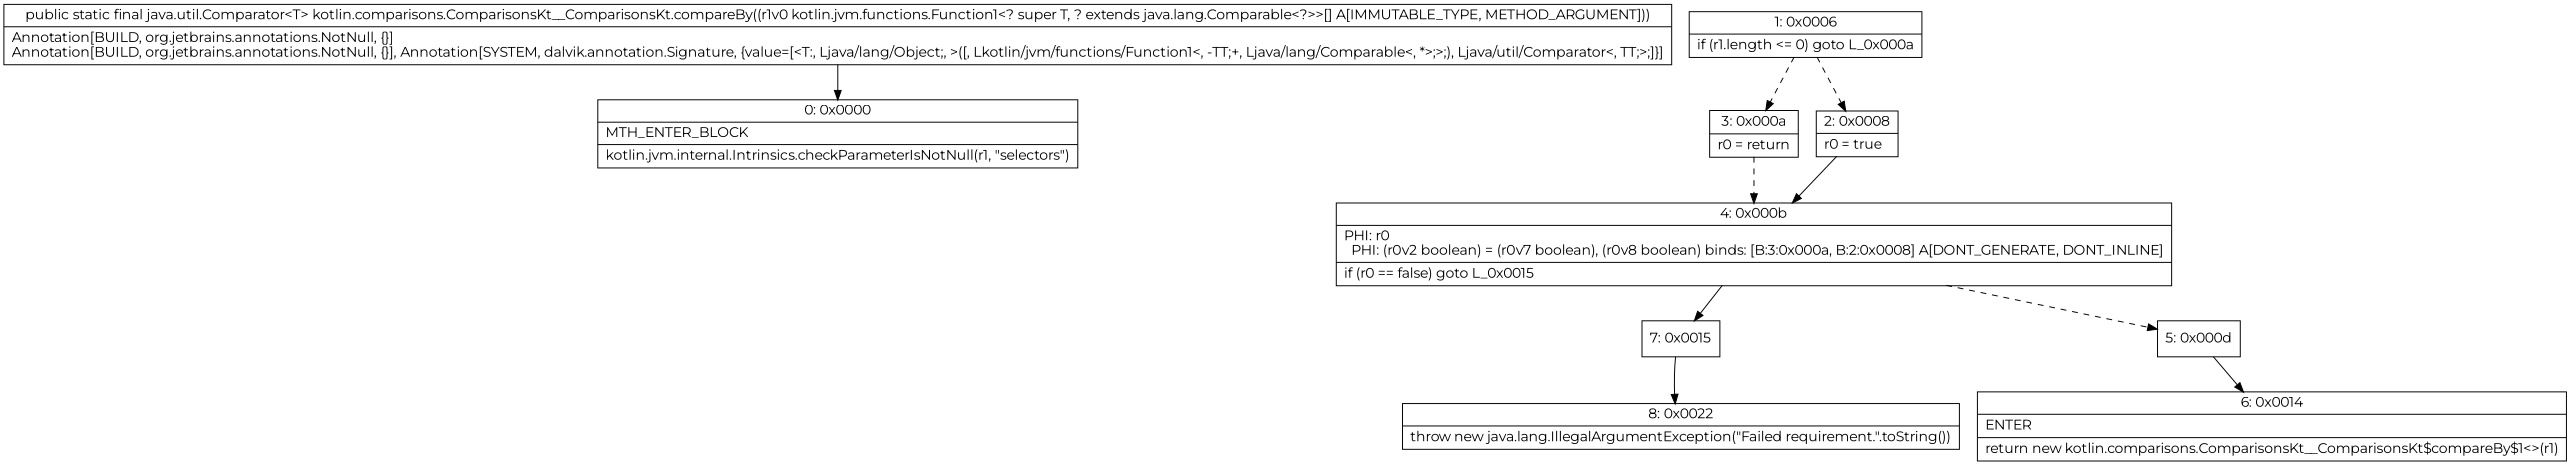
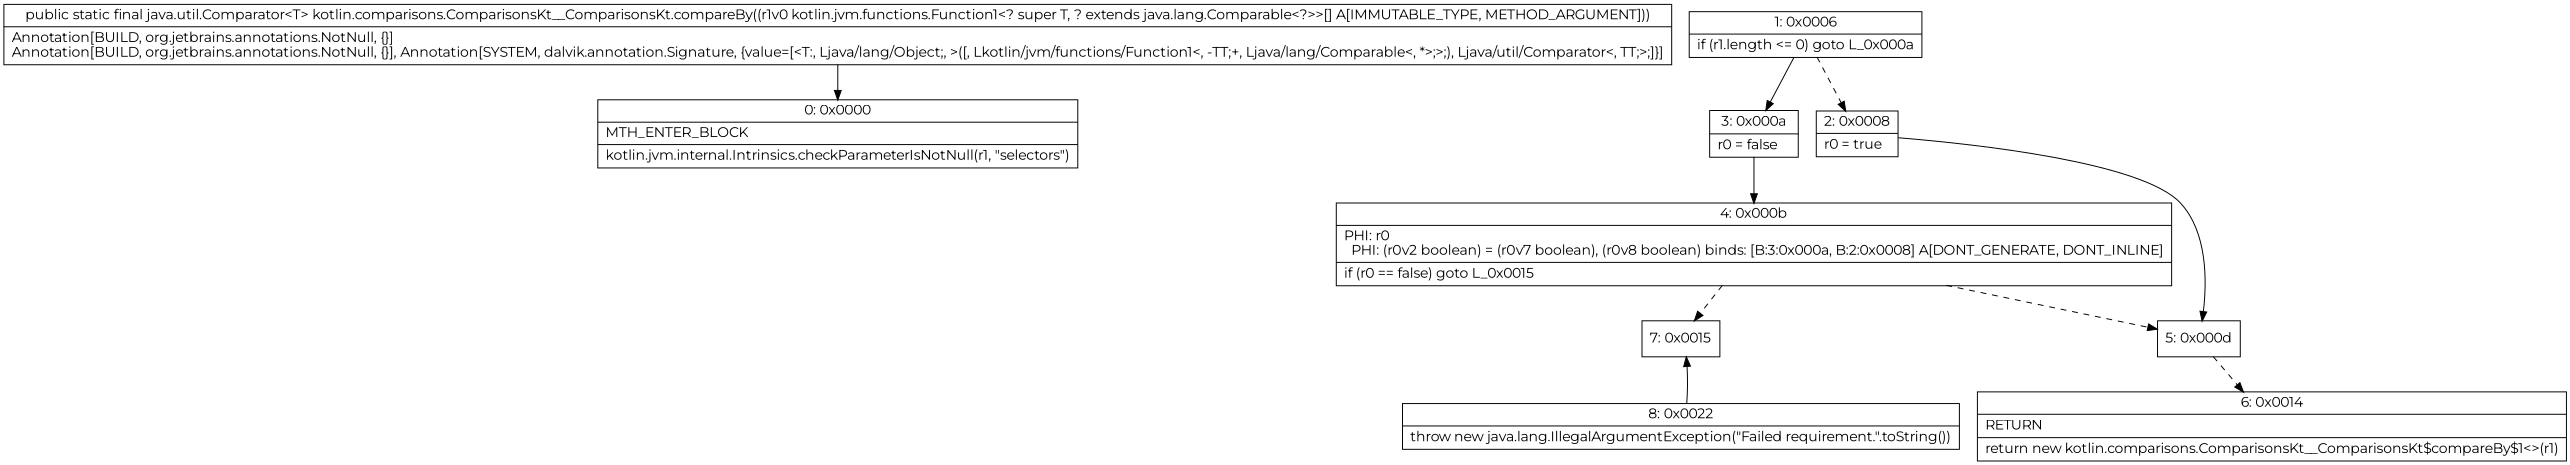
edge "1: 0x0006" -> "3: 0x000a": style dashed -> solid
node "3: 0x000a": text "r0 = return" -> "r0 = false"
edge "3: 0x000a" -> "4: 0x000b": style dashed -> solid
edge "2: 0x0008" -> "4: 0x000b": now "2: 0x0008" -> "5: 0x000d"
edge "4: 0x000b" -> "7: 0x0015": style solid -> dashed
edge "5: 0x000d" -> "6: 0x0014": style solid -> dashed
edge "7: 0x0015" -> "8: 0x0022": reversed
node "6: 0x0014": text "ENTER" -> "RETURN"
